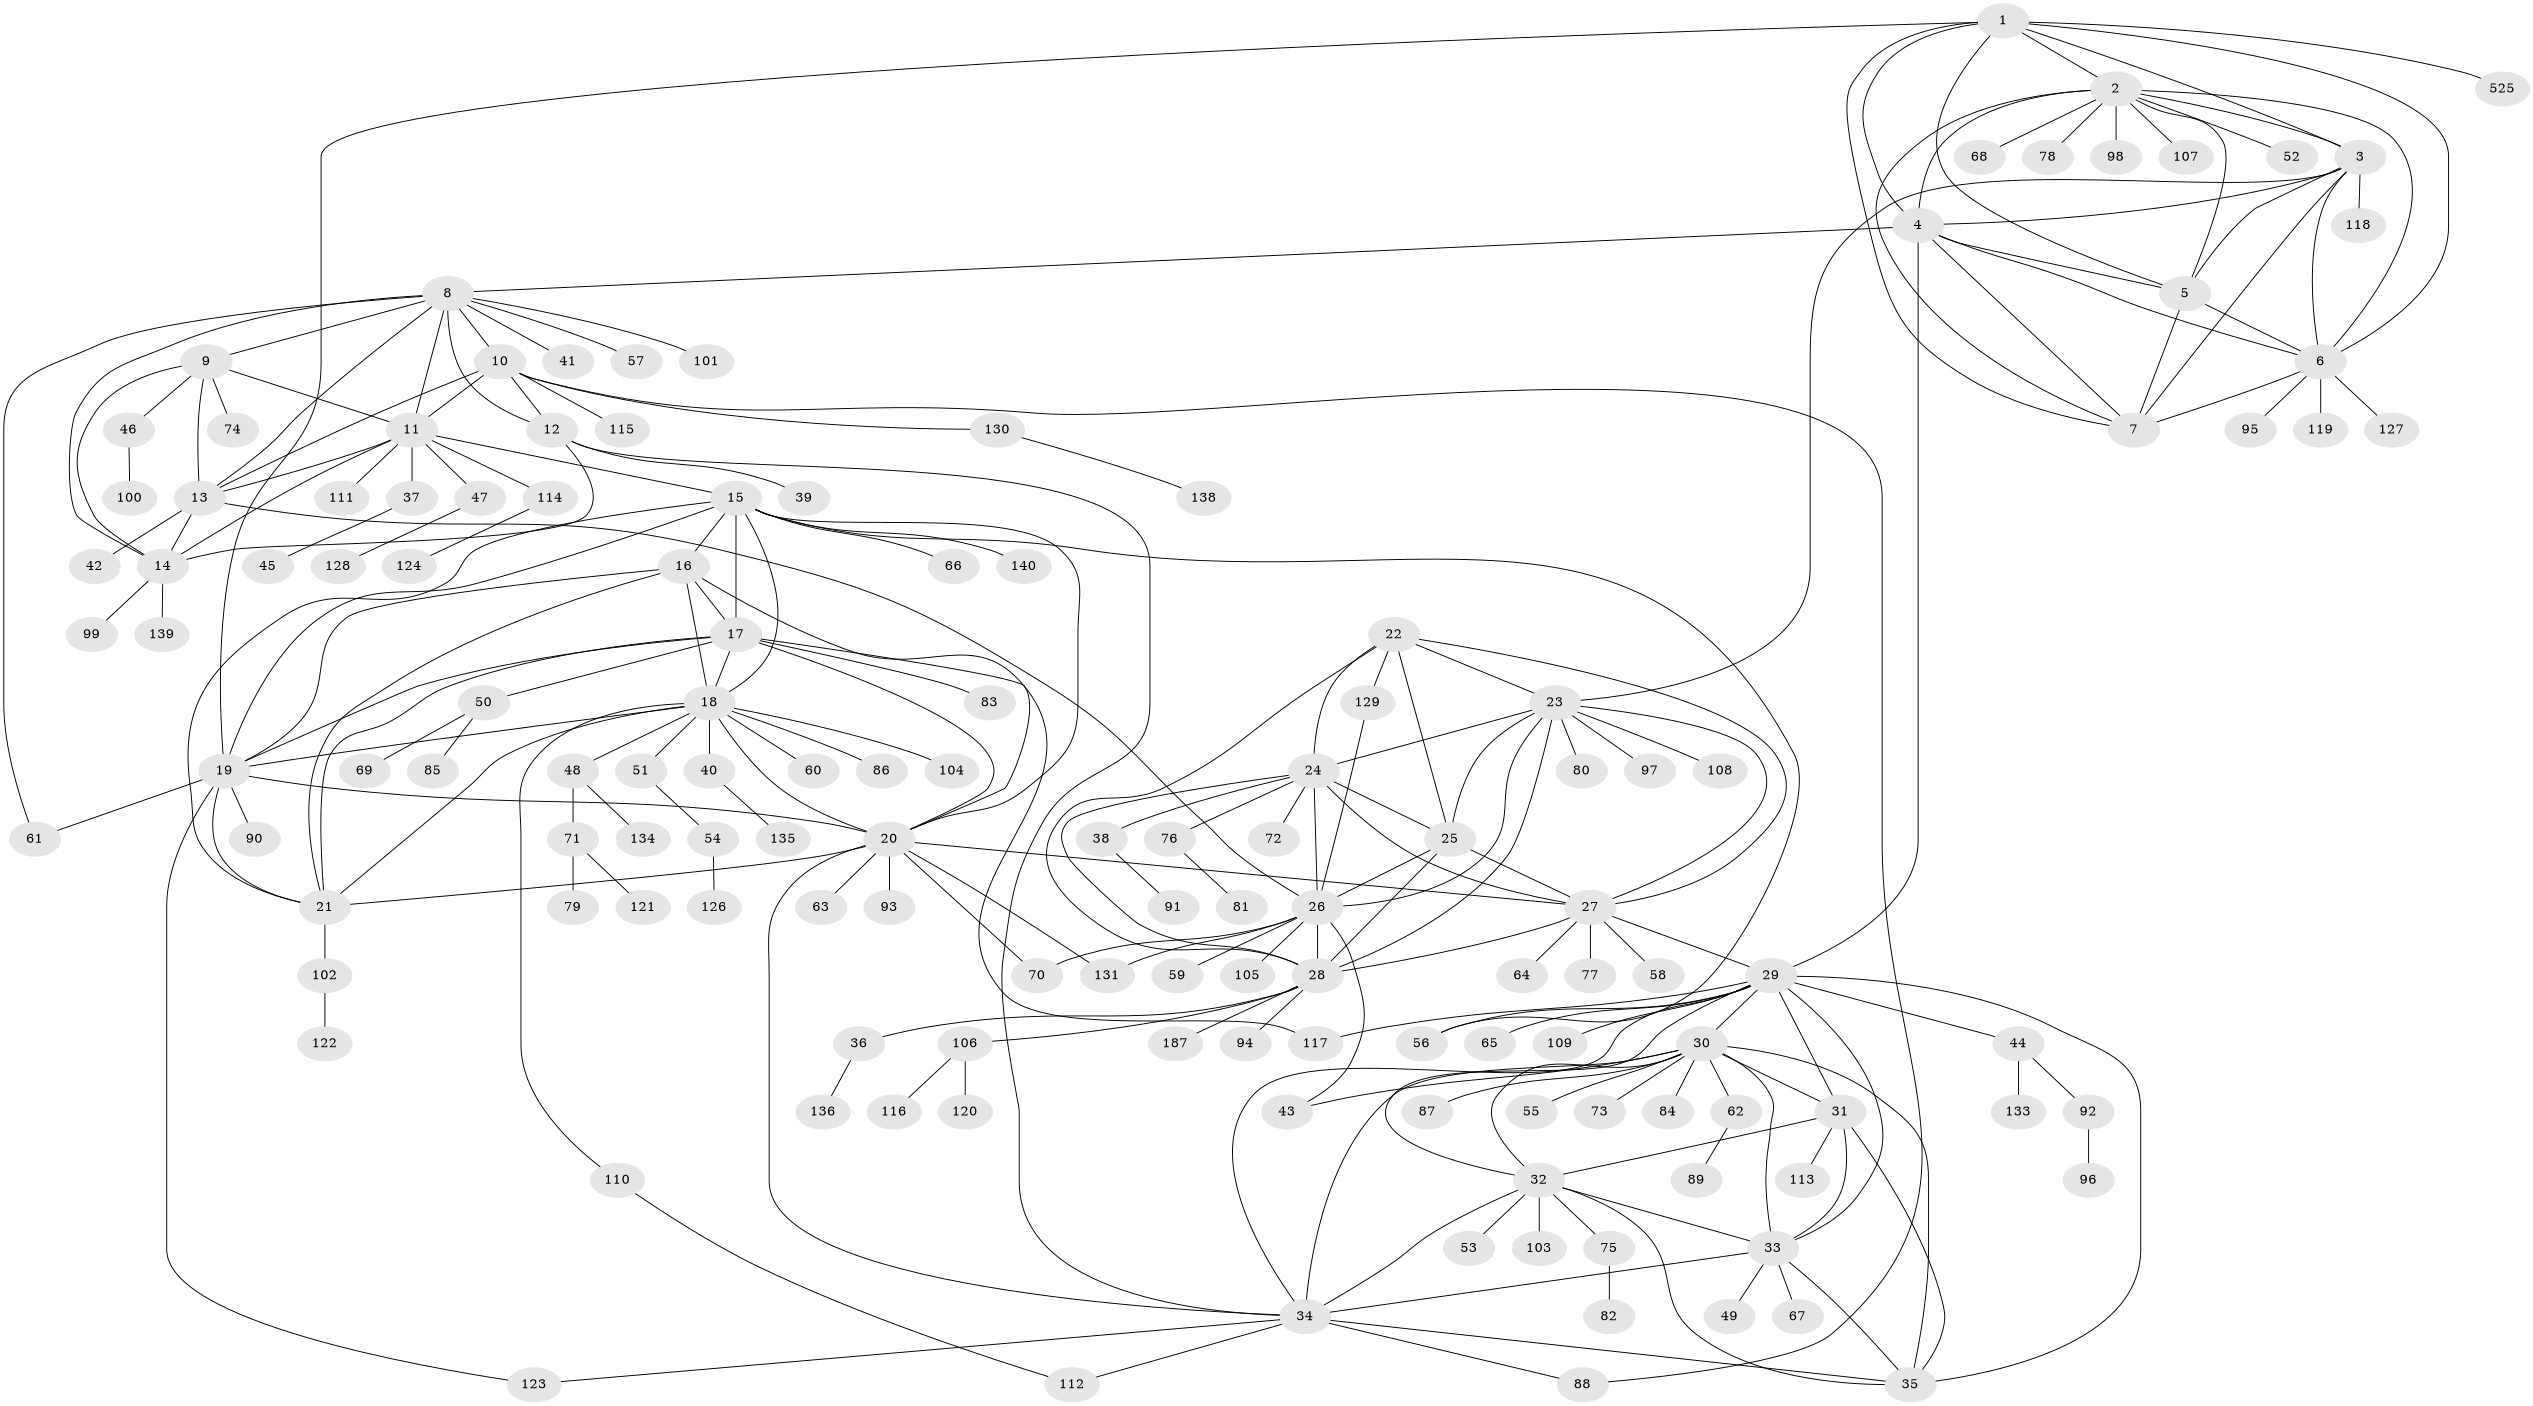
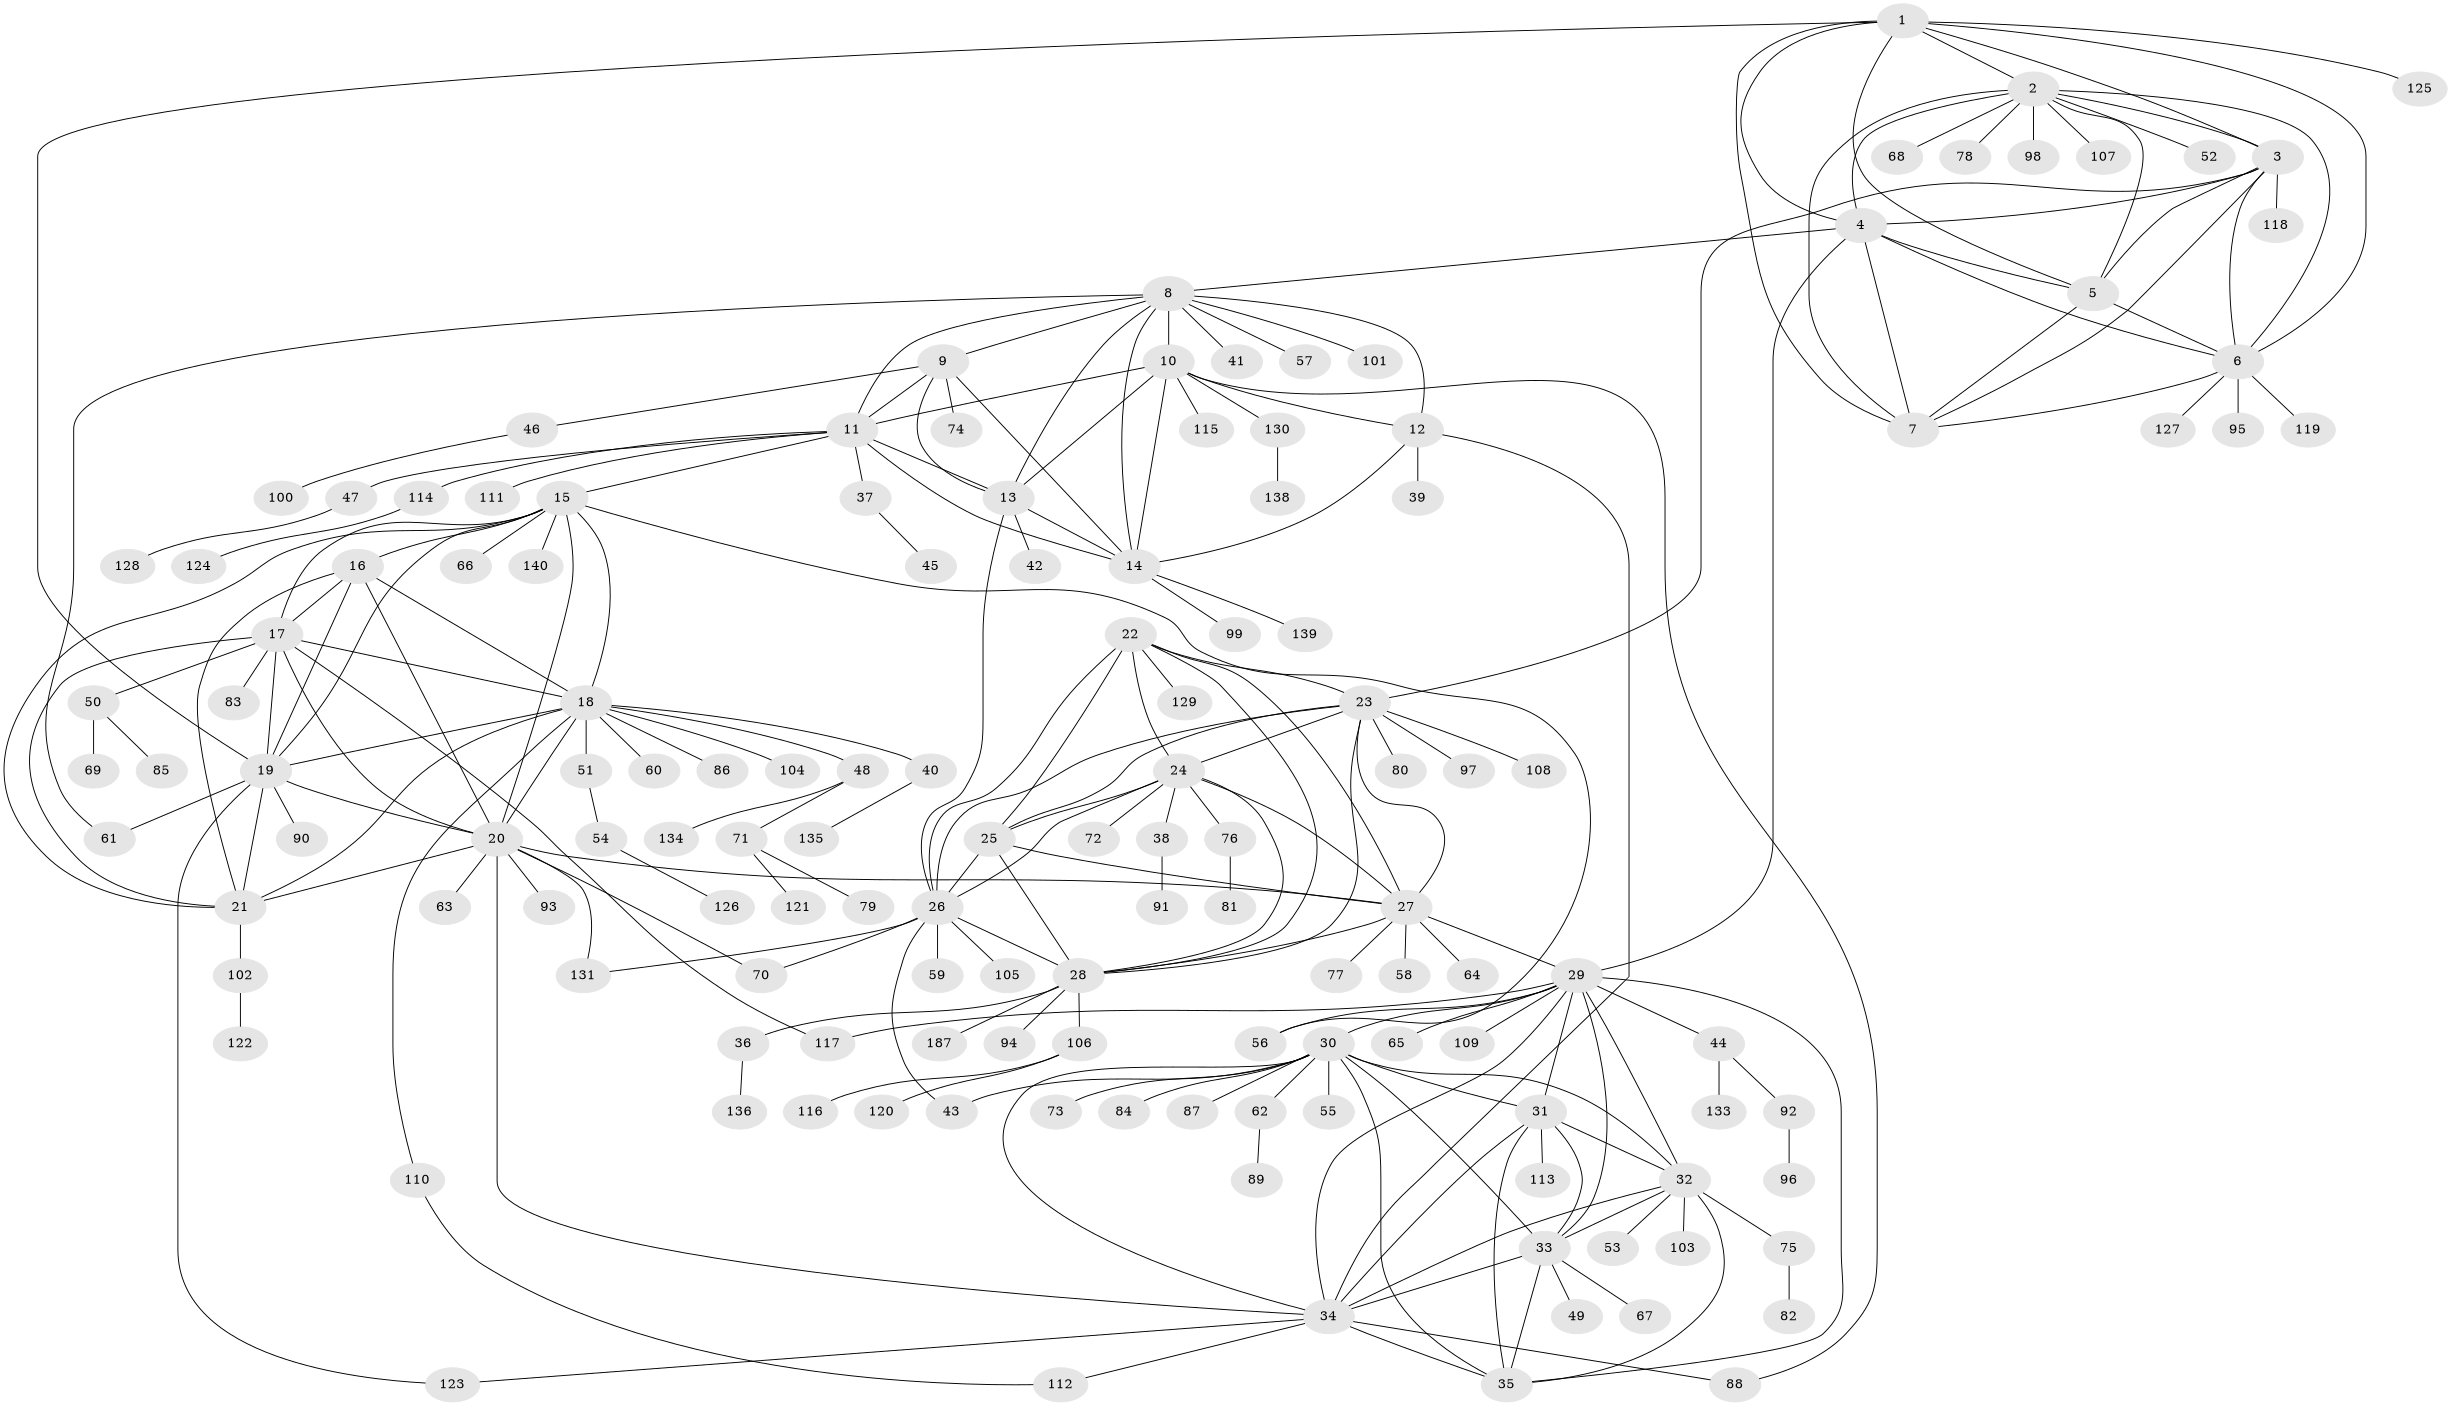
node "525": label "525" -> "125"
edge "10" -- "14": added
edge "129" -- "26": now "22" -- "26"
edge "31" -- "34": added
